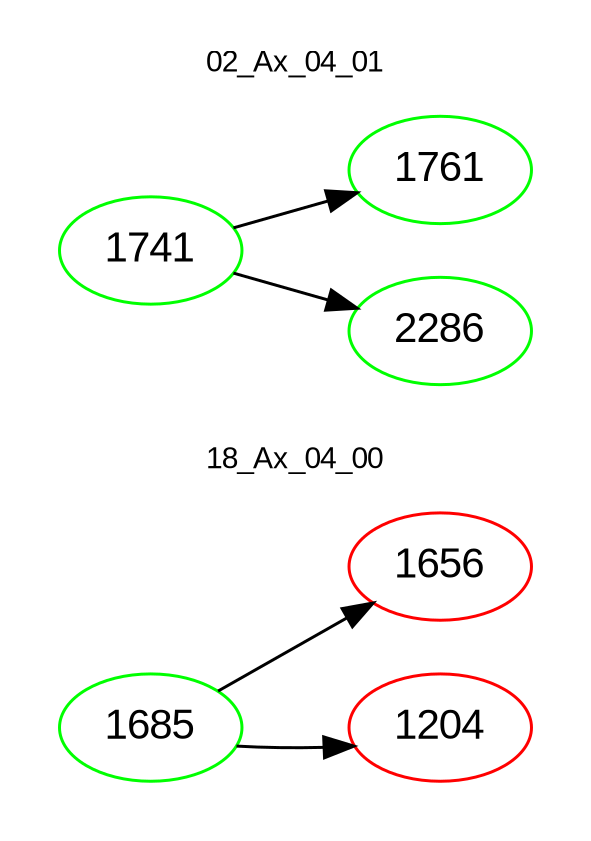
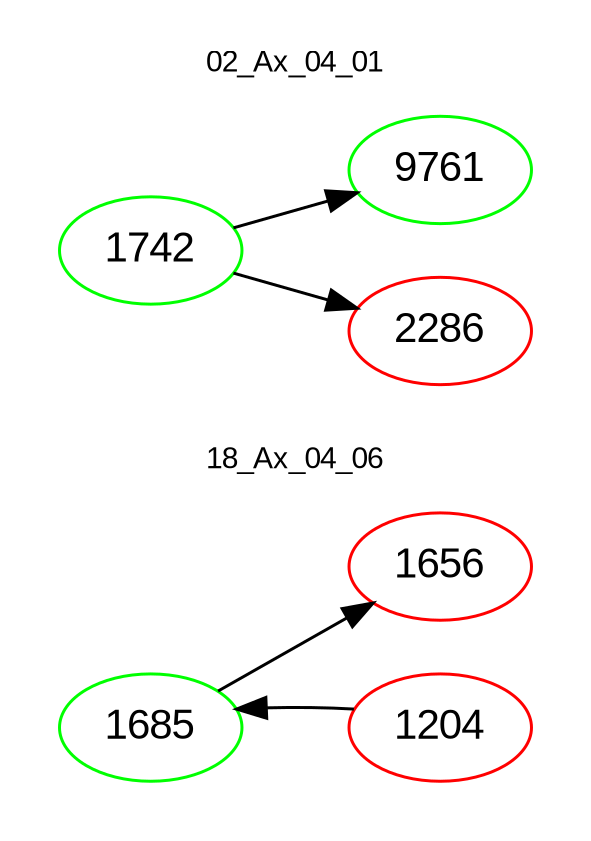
node "1761": label "1761" -> "9761"
node "1741": label "1741" -> "1742"
node "2286": color green -> red
cluster "18_Ax_04_00": label "18_Ax_04_00" -> "18_Ax_04_06"
edge "1685" -> "1204": reversed
